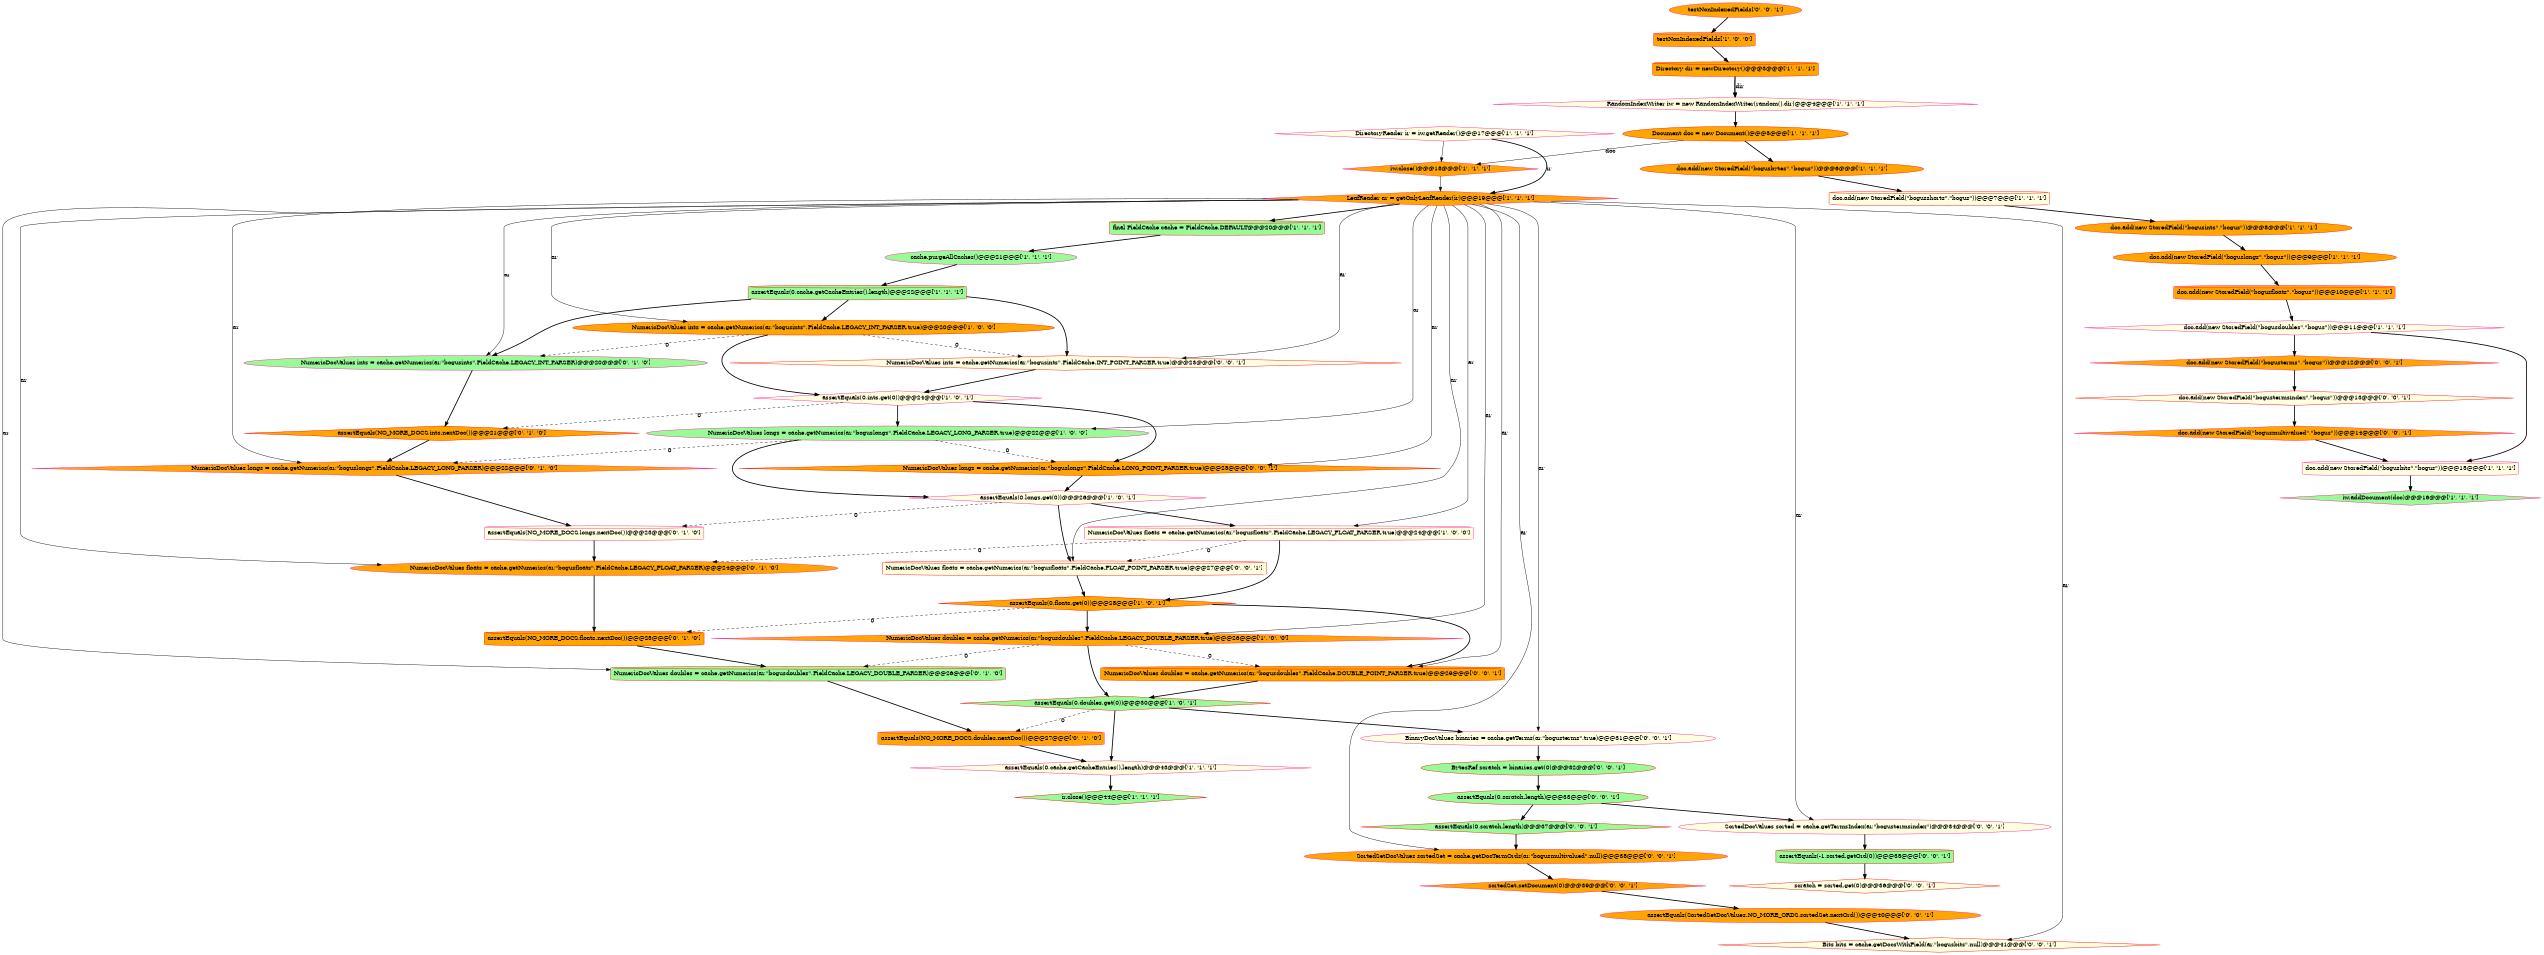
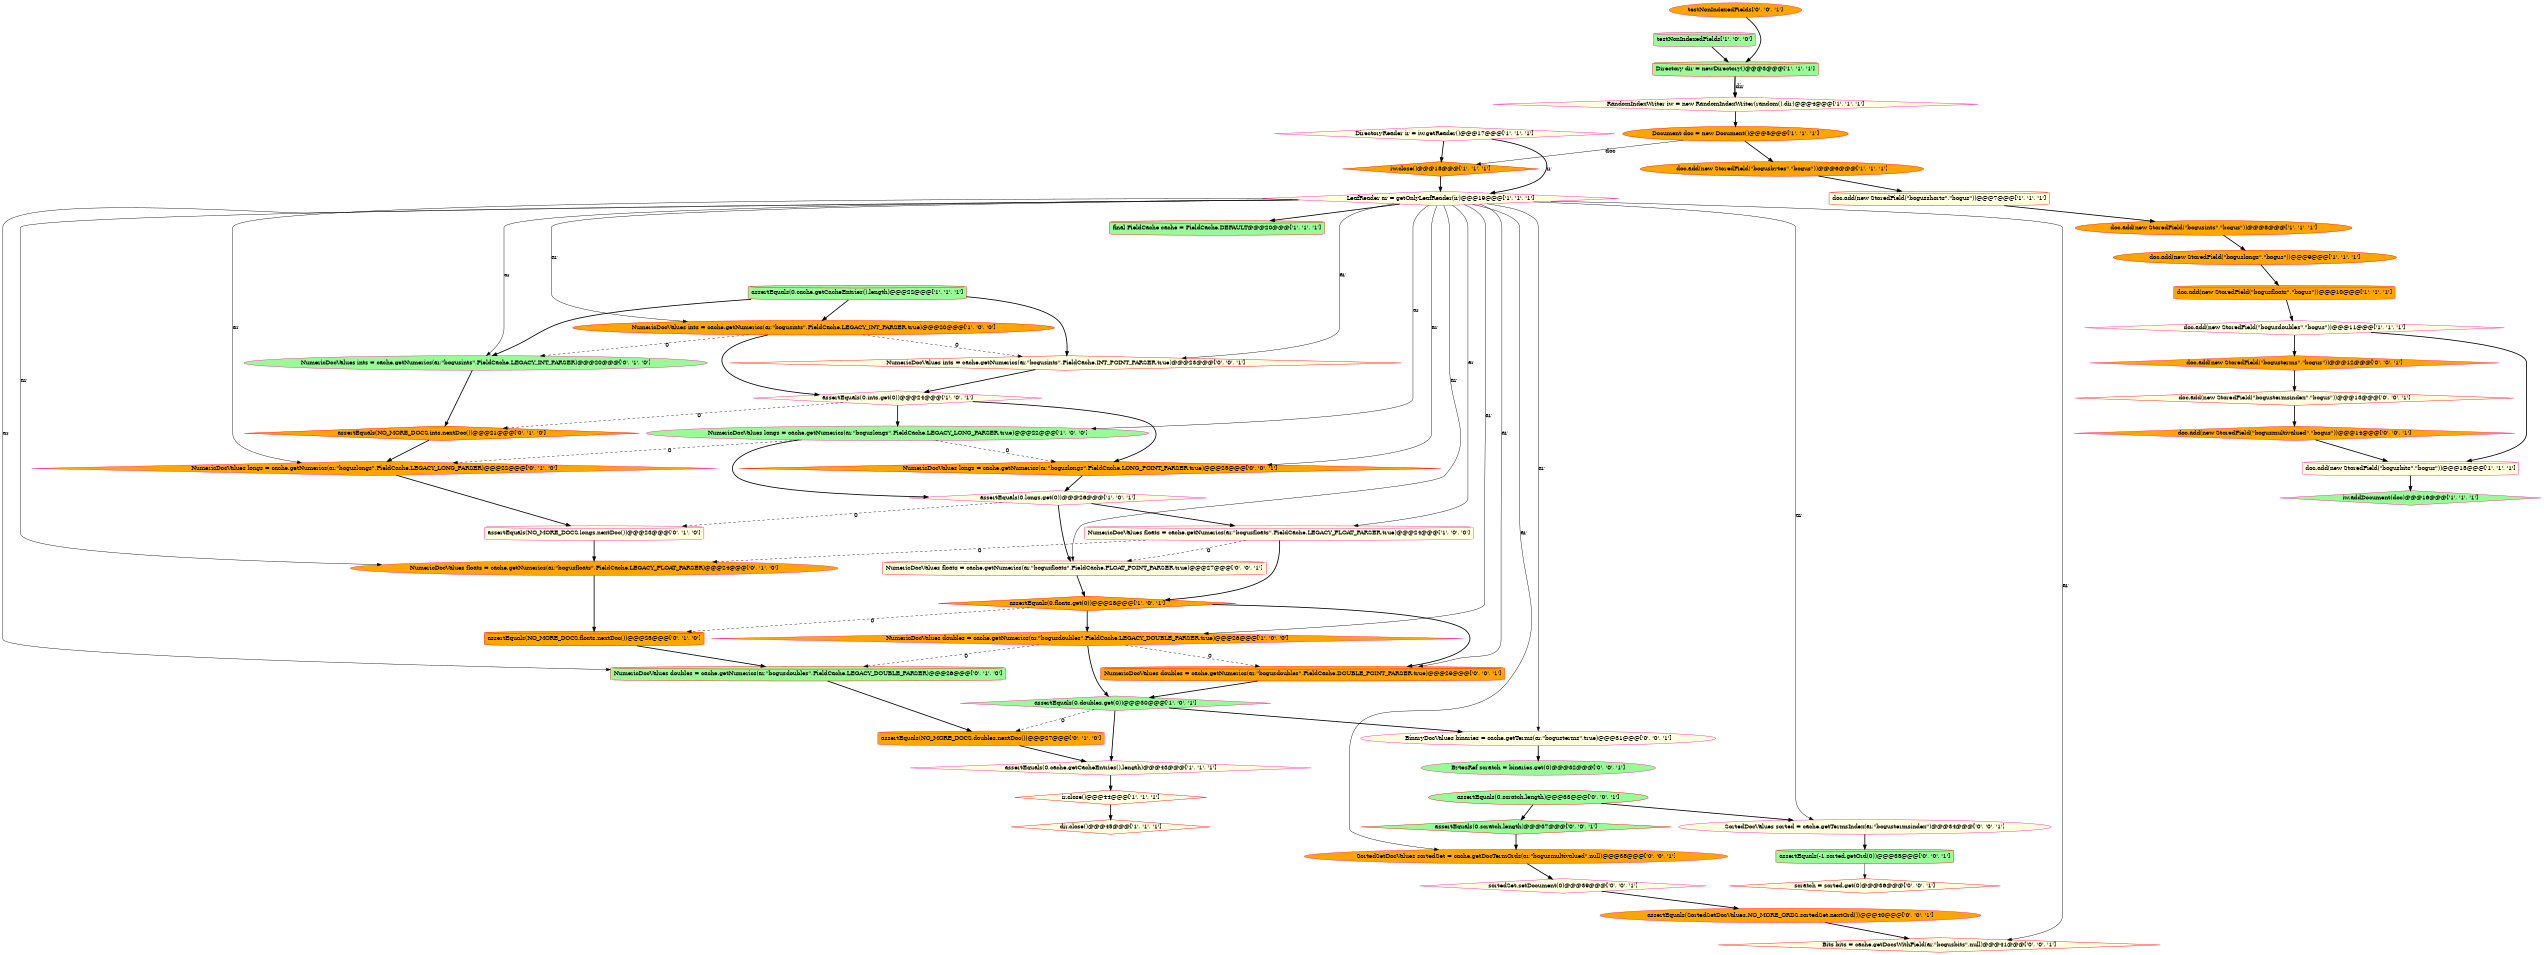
edge "testNonIndexedFields['0', '0', '1']" -> "testNonIndexedFields['1', '0', '0']": now "testNonIndexedFields['0', '0', '1']" -> "Directory dir = newDirectory()@@@3@@@['1', '1', '1']"
node "testNonIndexedFields['1', '0', '0']": fillcolor orange -> palegreen
node "Directory dir = newDirectory()@@@3@@@['1', '1', '1']": fillcolor orange -> palegreen
edge "DirectoryReader ir = iw.getReader()@@@17@@@['1', '1', '1']" -> "iw.close()@@@18@@@['1', '1', '1']": style solid -> bold
node "iw.close()@@@18@@@['1', '1', '1']": color deeppink -> red
edge "iw.close()@@@18@@@['1', '1', '1']" -> "LeafReader ar = getOnlyLeafReader(ir)@@@19@@@['1', '1', '1']": style solid -> bold
node "LeafReader ar = getOnlyLeafReader(ir)@@@19@@@['1', '1', '1']": fillcolor orange -> lightyellow
node "cache.purgeAllCaches()@@@21@@@['1', '1', '1']": removed
node "assertEquals(0,doubles.get(0))@@@30@@@['1', '0', '1']": color red -> deeppink
node "BytesRef scratch = binaries.get(0)@@@32@@@['0', '0', '1']": color red -> deeppink
edge "BytesRef scratch = binaries.get(0)@@@32@@@['0', '0', '1']" -> "assertEquals(0,scratch.length)@@@33@@@['0', '0', '1']": removed
node "ir.close()@@@44@@@['1', '1', '1']": fillcolor palegreen -> lightyellow
node "dir.close()@@@45@@@['1', '1', '1']": added
edge "assertEquals(-1,sorted.getOrd(0))@@@35@@@['0', '0', '1']" -> "scratch = sorted.get(0)@@@36@@@['0', '0', '1']": style bold -> solid
node "sortedSet.setDocument(0)@@@39@@@['0', '0', '1']": fillcolor orange -> lightyellow
